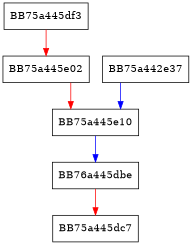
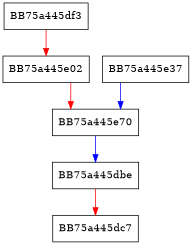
node "BB75a442e37": label "BB75a442e37" -> "BB75a445e37"
node "BB75a445e10": label "BB75a445e10" -> "BB75a445e70"
node "BB76a445dbe": label "BB76a445dbe" -> "BB75a445dbe"
